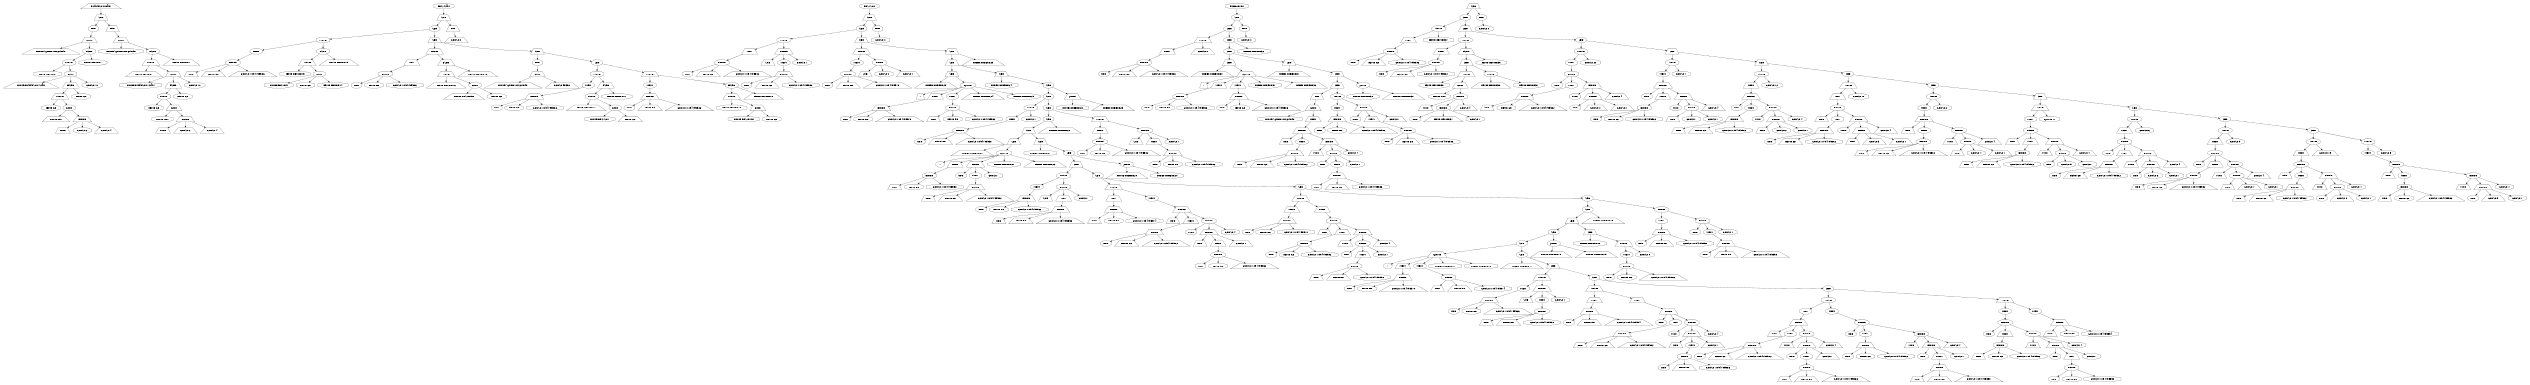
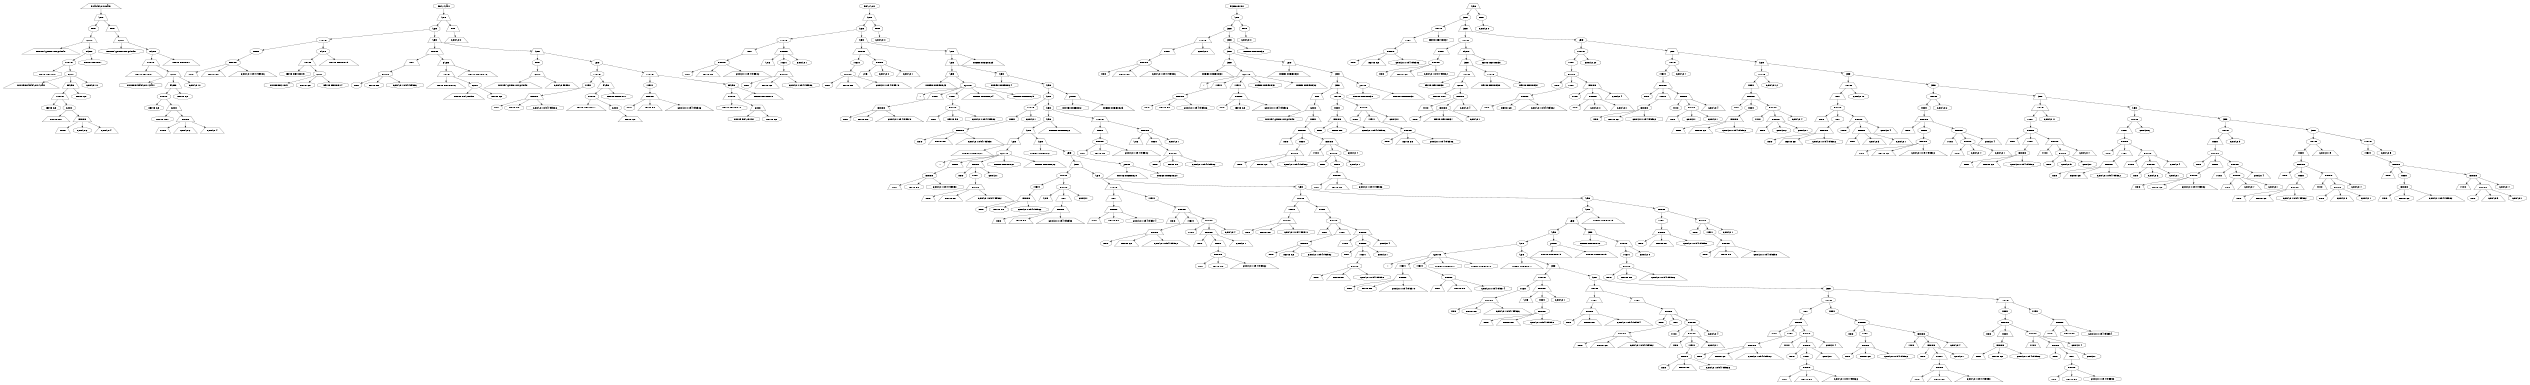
node "NAME LABEL#23": label "NAME LABEL#23" -> "NAME LABEL#21"
node "NAME BBS::Sort": removed
node "CJUMP 11": label "CJUMP 11" -> "CONST 11"
